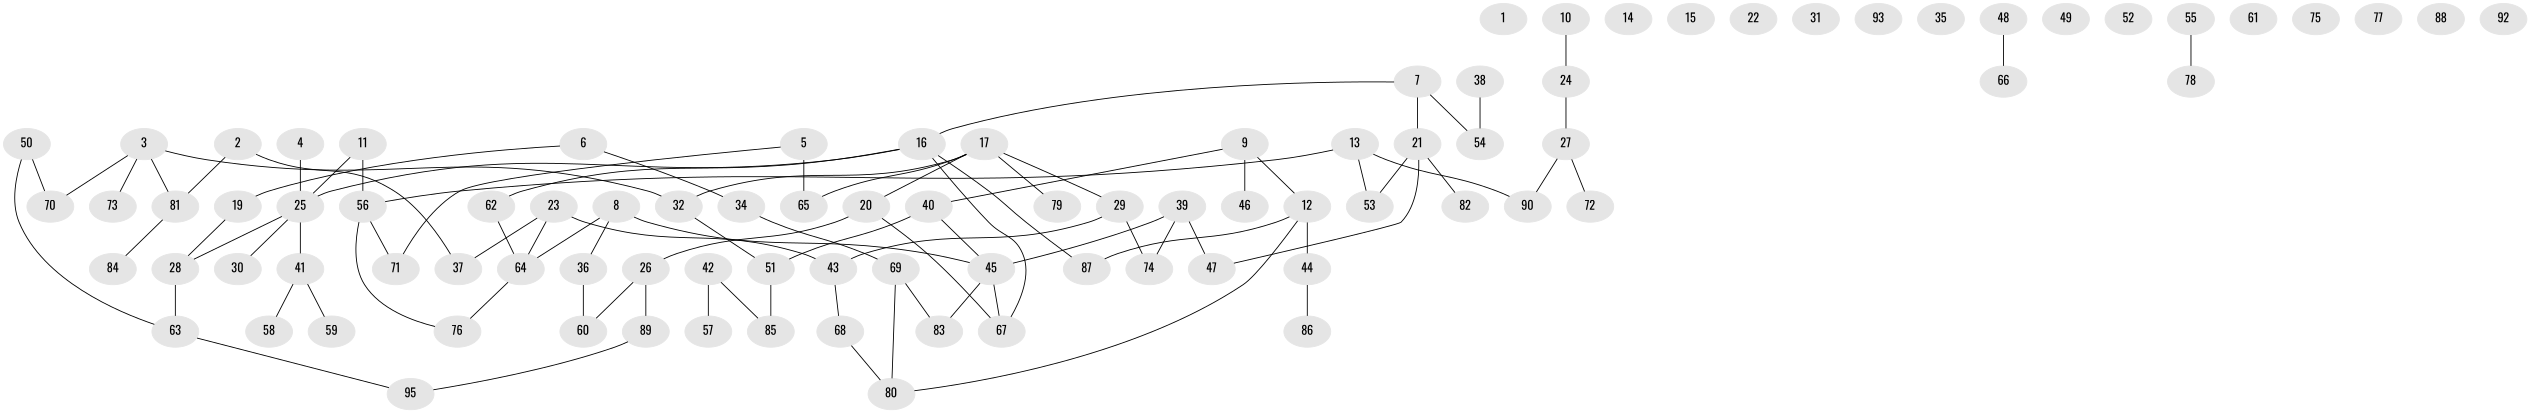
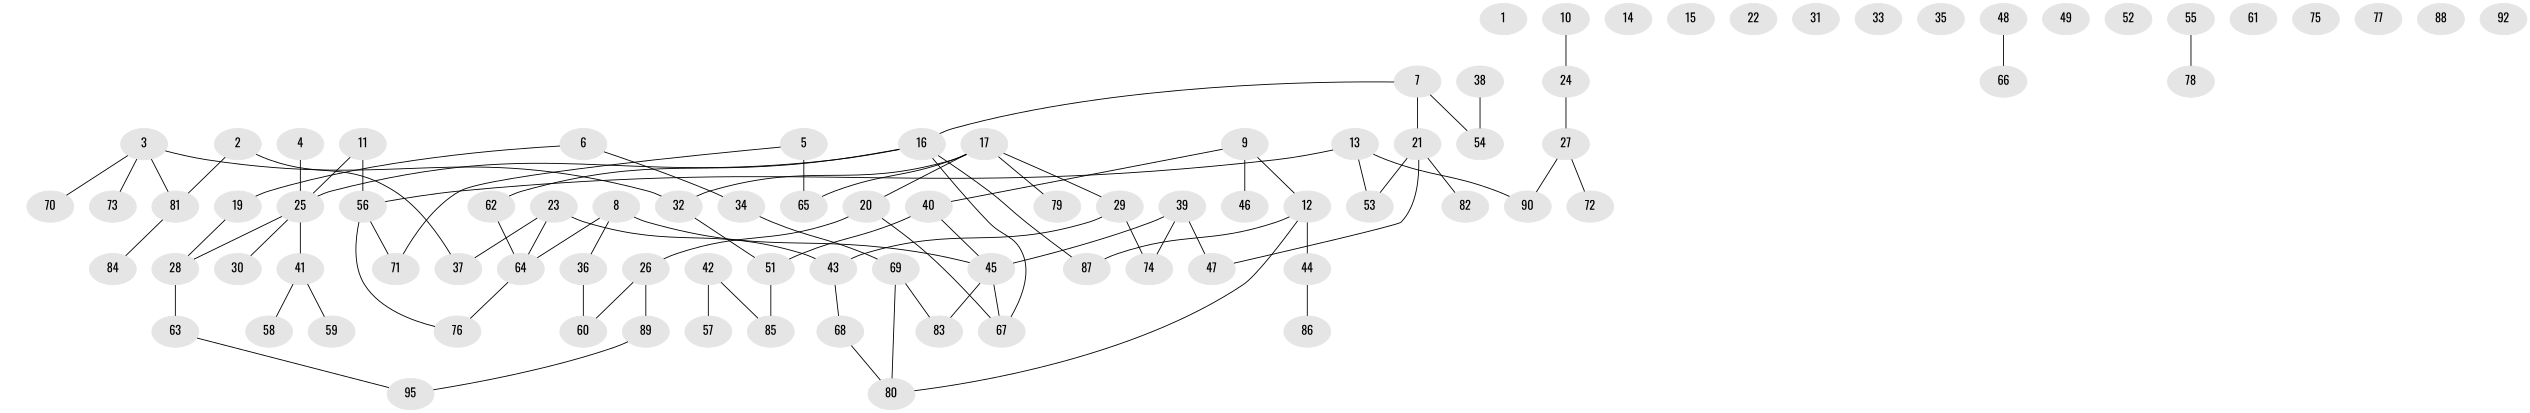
node "93": label "93" -> "33"
node "50": removed
